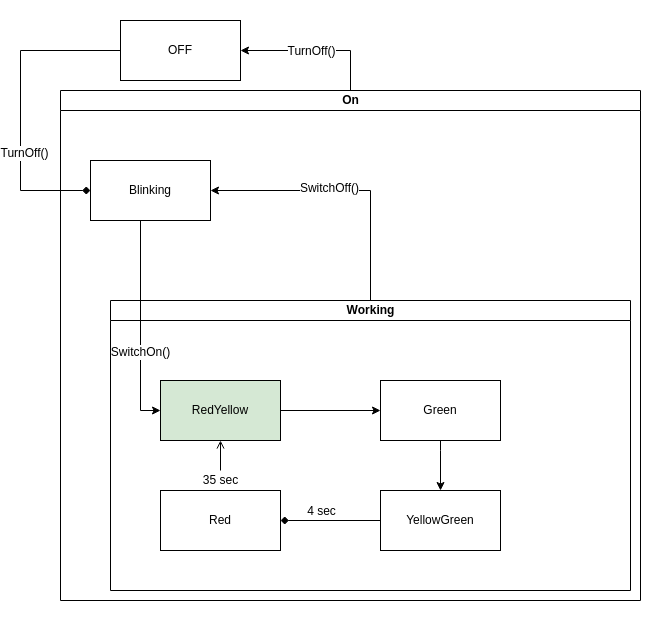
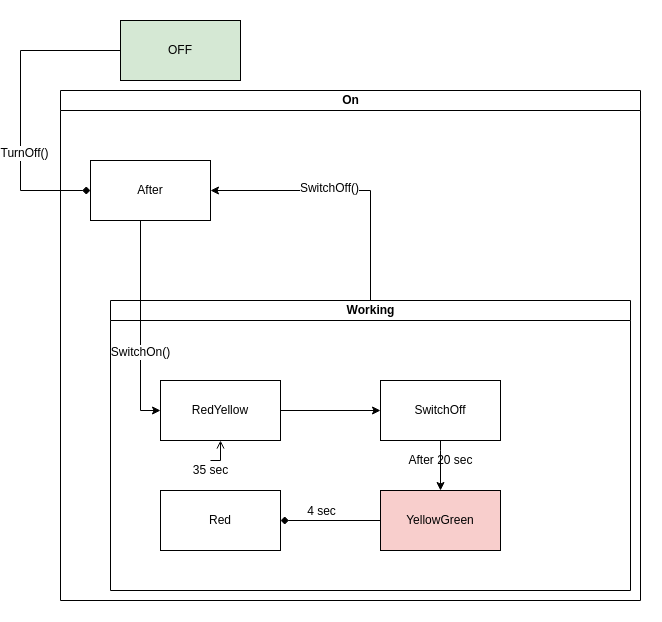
node "OFF": fillcolor #ffffff -> #d5e8d4
edge "On" -> "OFF": removed, label "TurnOff()"
node "Blinking": label "Blinking" -> "After"
node "RedYellow": fillcolor #d5e8d4 -> #ffffff
node "Green": label "Green" -> "SwitchOff"
node "After 20 sec": added
node "35 sec": moved (221, 481) -> (211, 471)
node "YellowGreen": fillcolor #ffffff -> #f8cecc
